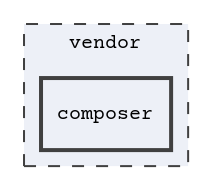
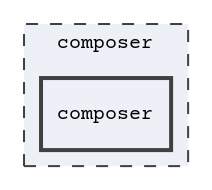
cluster "vendor": label "vendor" -> "composer"
